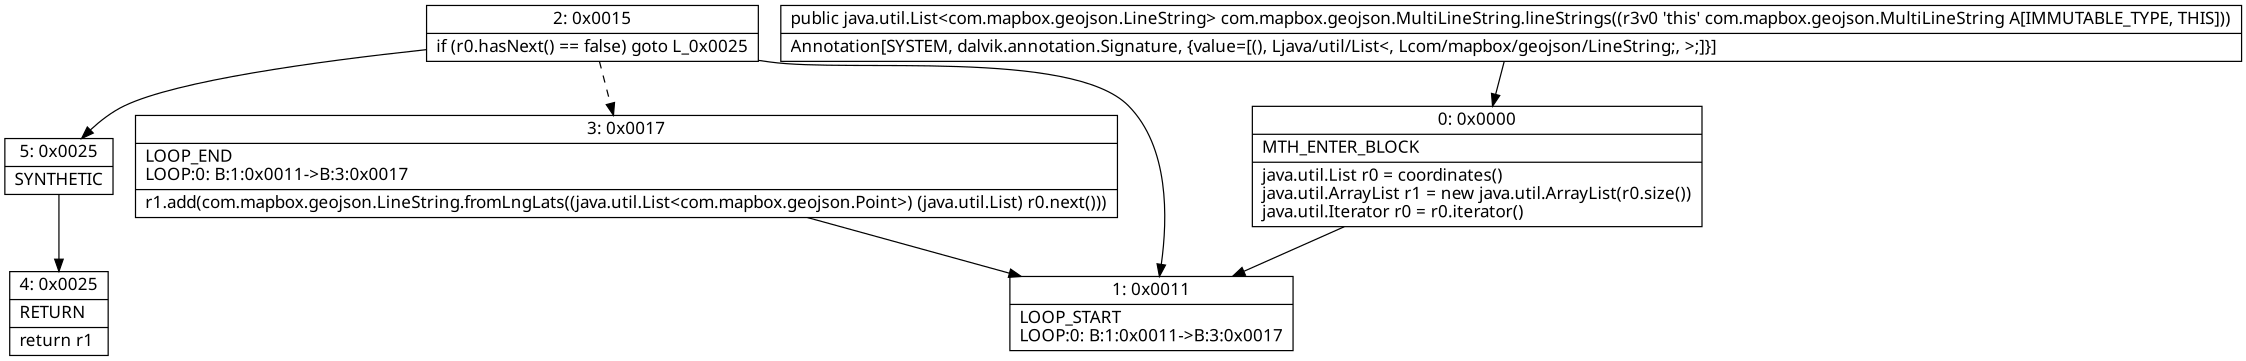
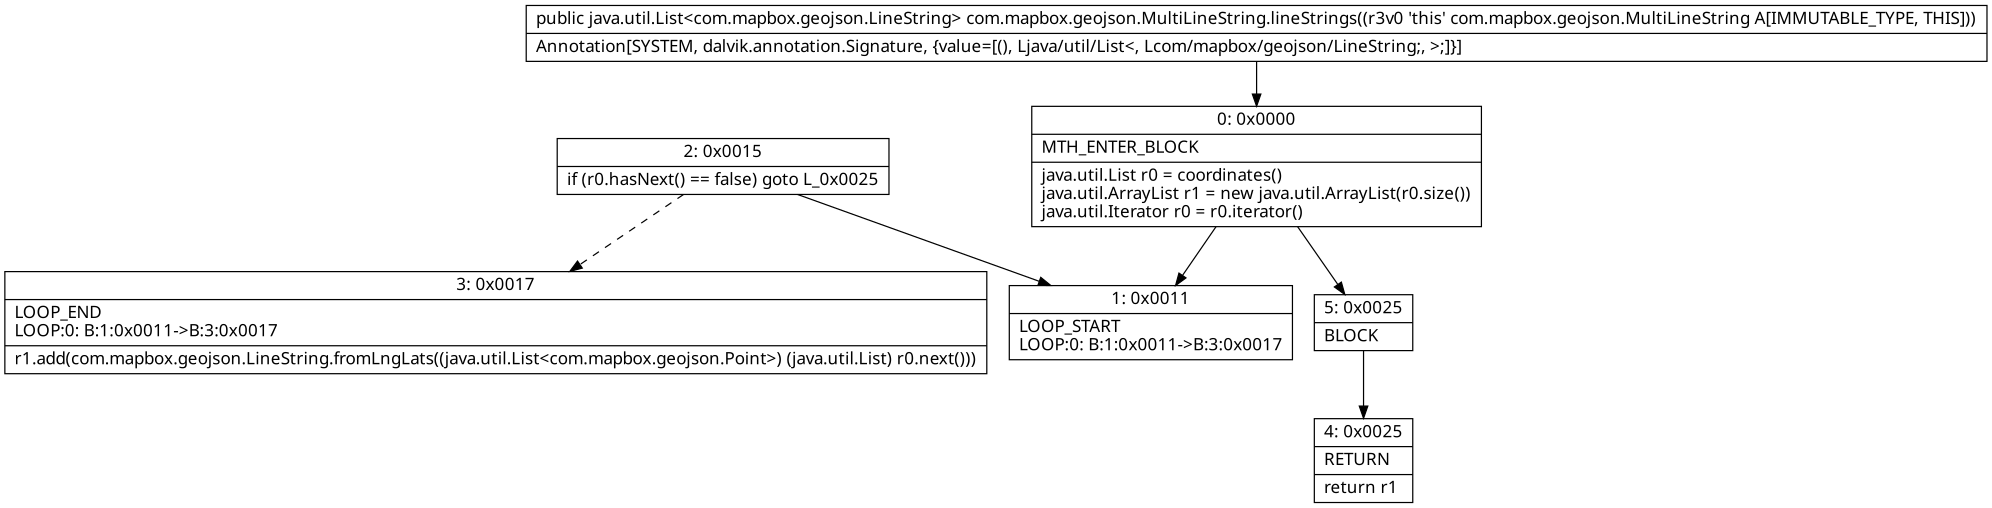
edge "2: 0x0015" -> "5: 0x0025": now "0: 0x0000" -> "5: 0x0025"
node "5: 0x0025": text "SYNTHETIC" -> "BLOCK"
edge "3: 0x0017" -> "1: 0x0011": removed
